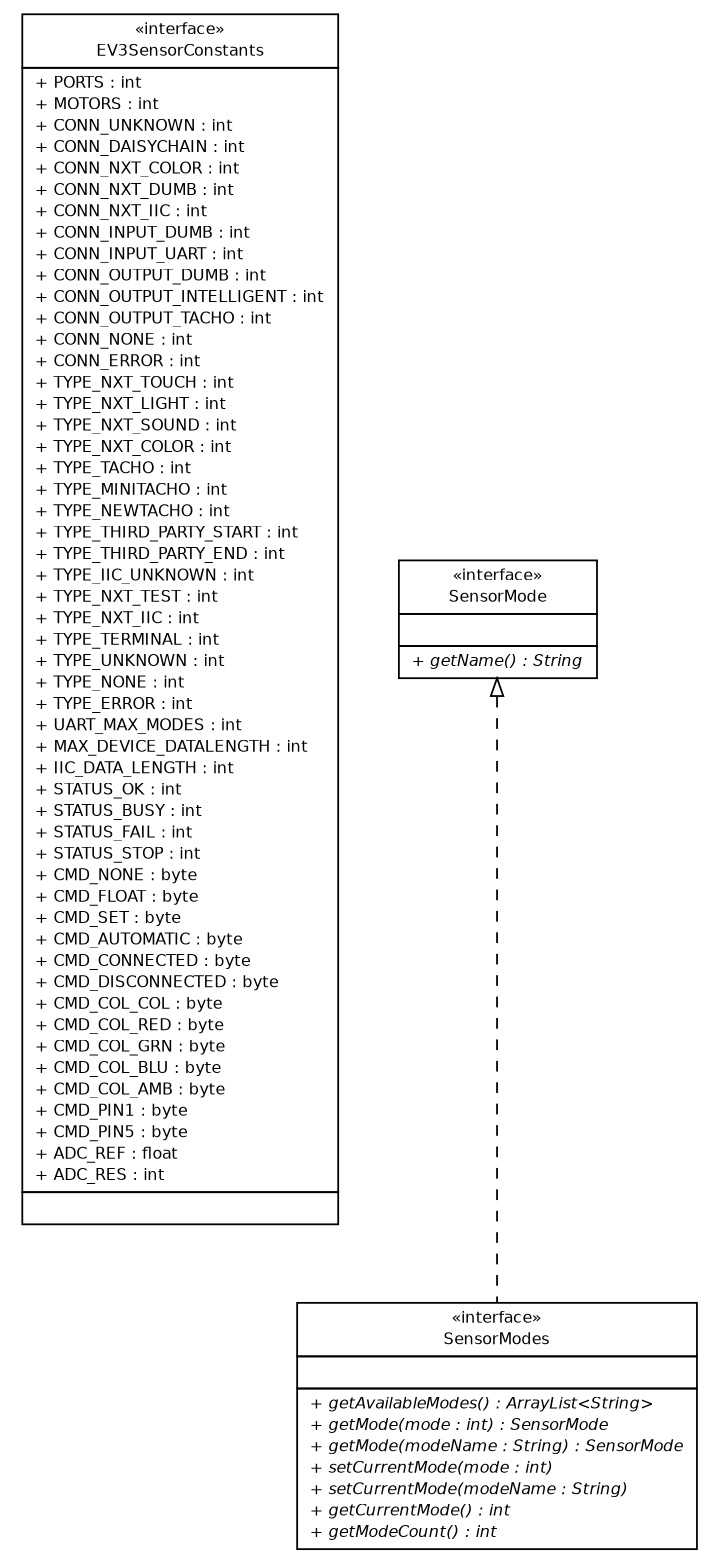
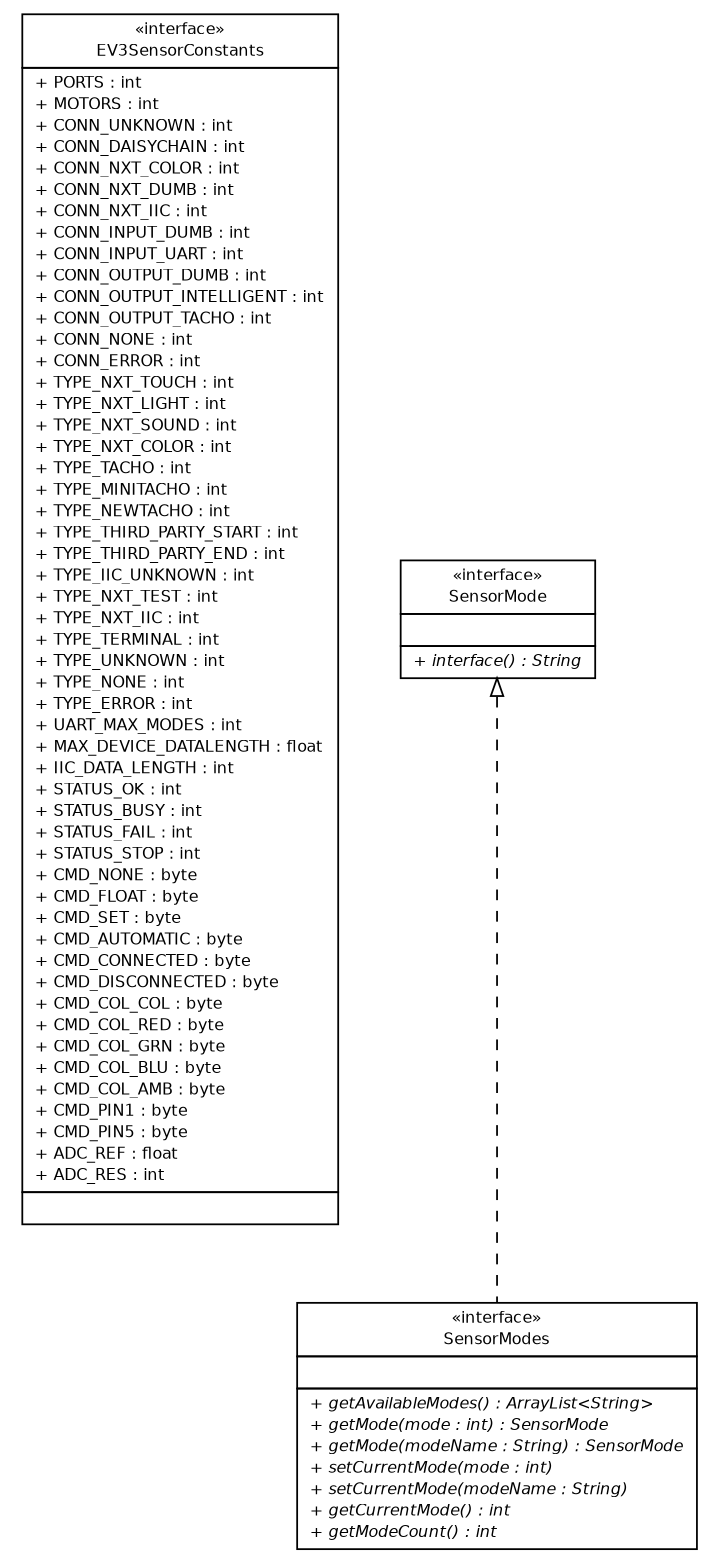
node "SensorMode": text "+ getName() : String" -> "+ interface() : String"
node "EV3SensorConstants": text "+ MAX_DEVICE_DATALENGTH : int" -> "+ MAX_DEVICE_DATALENGTH : float"
